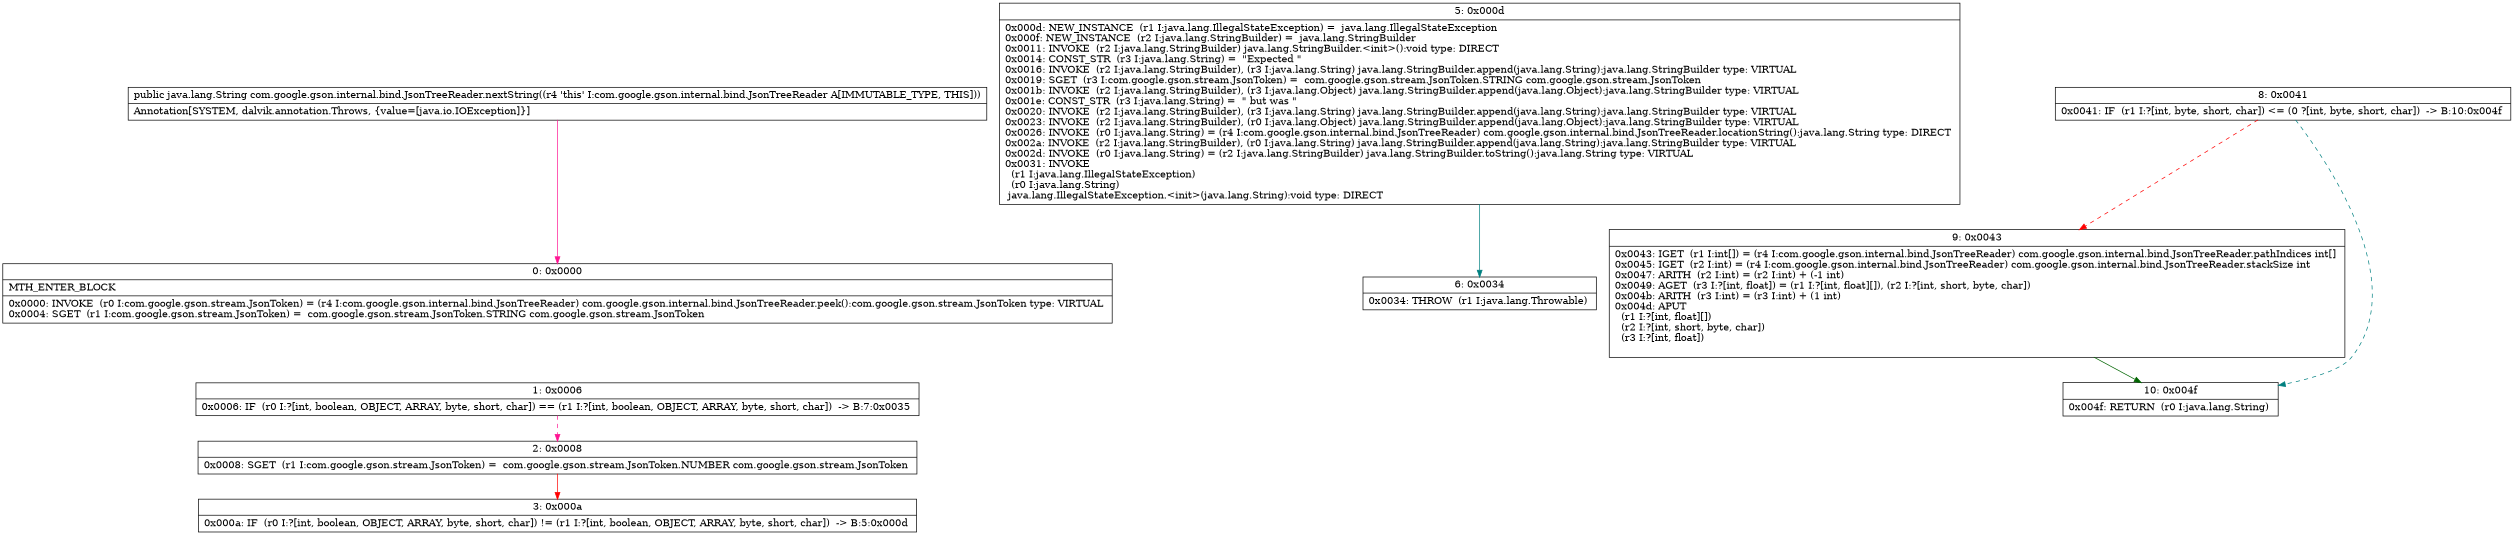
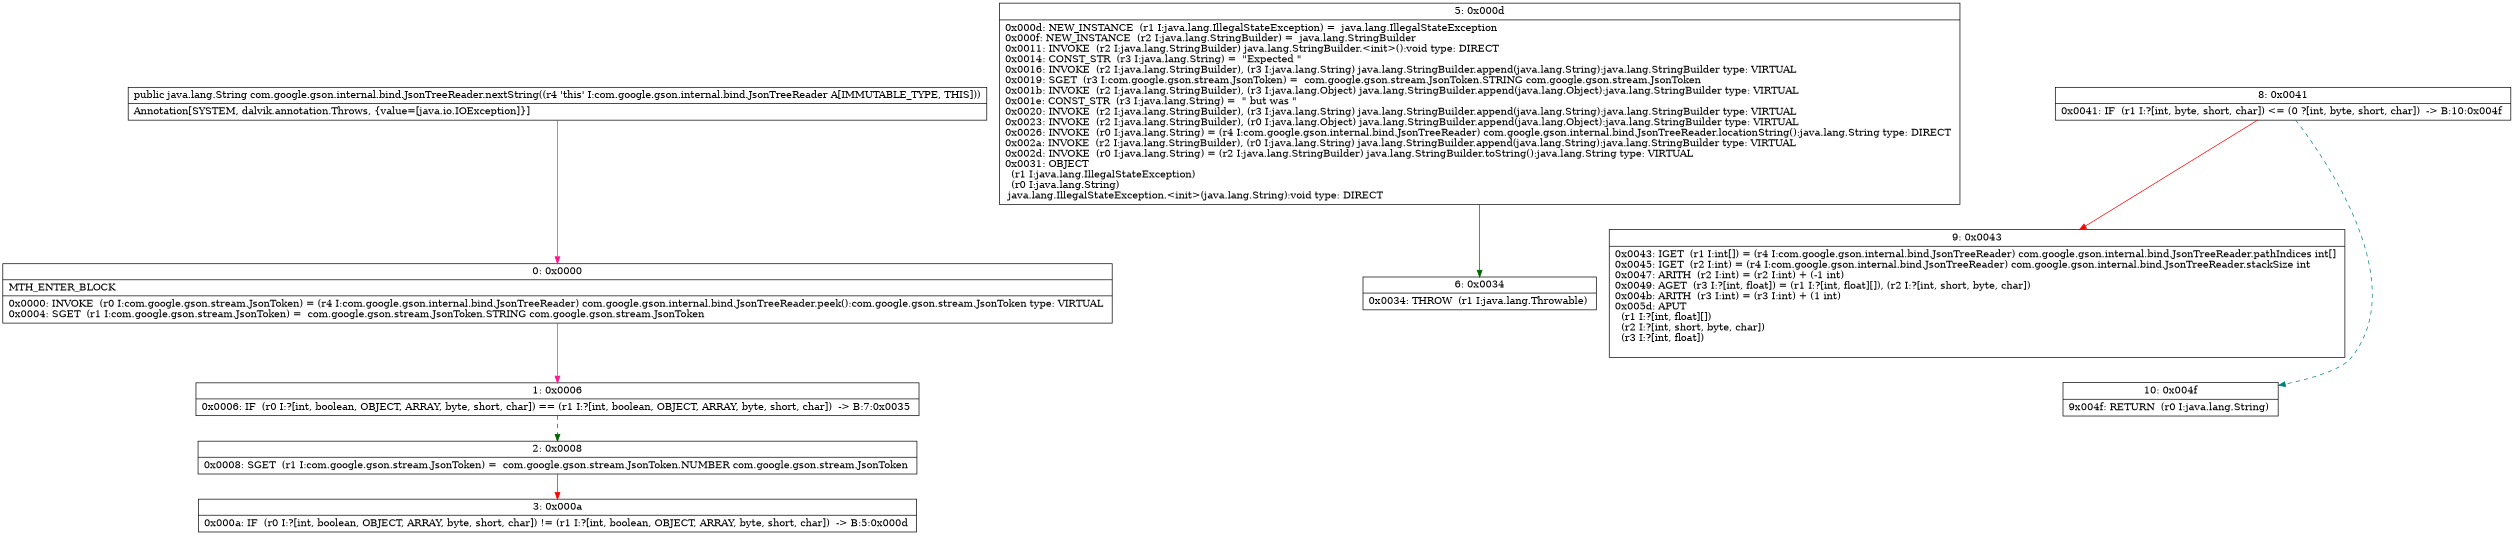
node "5: 0x000d": text "0x0031: INVOKE" -> "0x0031: OBJECT"
edge "8: 0x0041" -> "9: 0x0043": style dashed -> solid
edge "5: 0x000d" -> "6: 0x0034": color teal -> darkgreen
node "9: 0x0043": text "0x004d: APUT" -> "0x005d: APUT"
edge "0: 0x0000" -> "1: 0x0006": added
edge "9: 0x0043" -> "10: 0x004f": removed
node "10: 0x004f": text "0x004f: RETURN  (r0 I:java.lang.String)" -> "9x004f: RETURN  (r0 I:java.lang.String)"
edge "1: 0x0006" -> "2: 0x0008": color deeppink -> darkgreen
